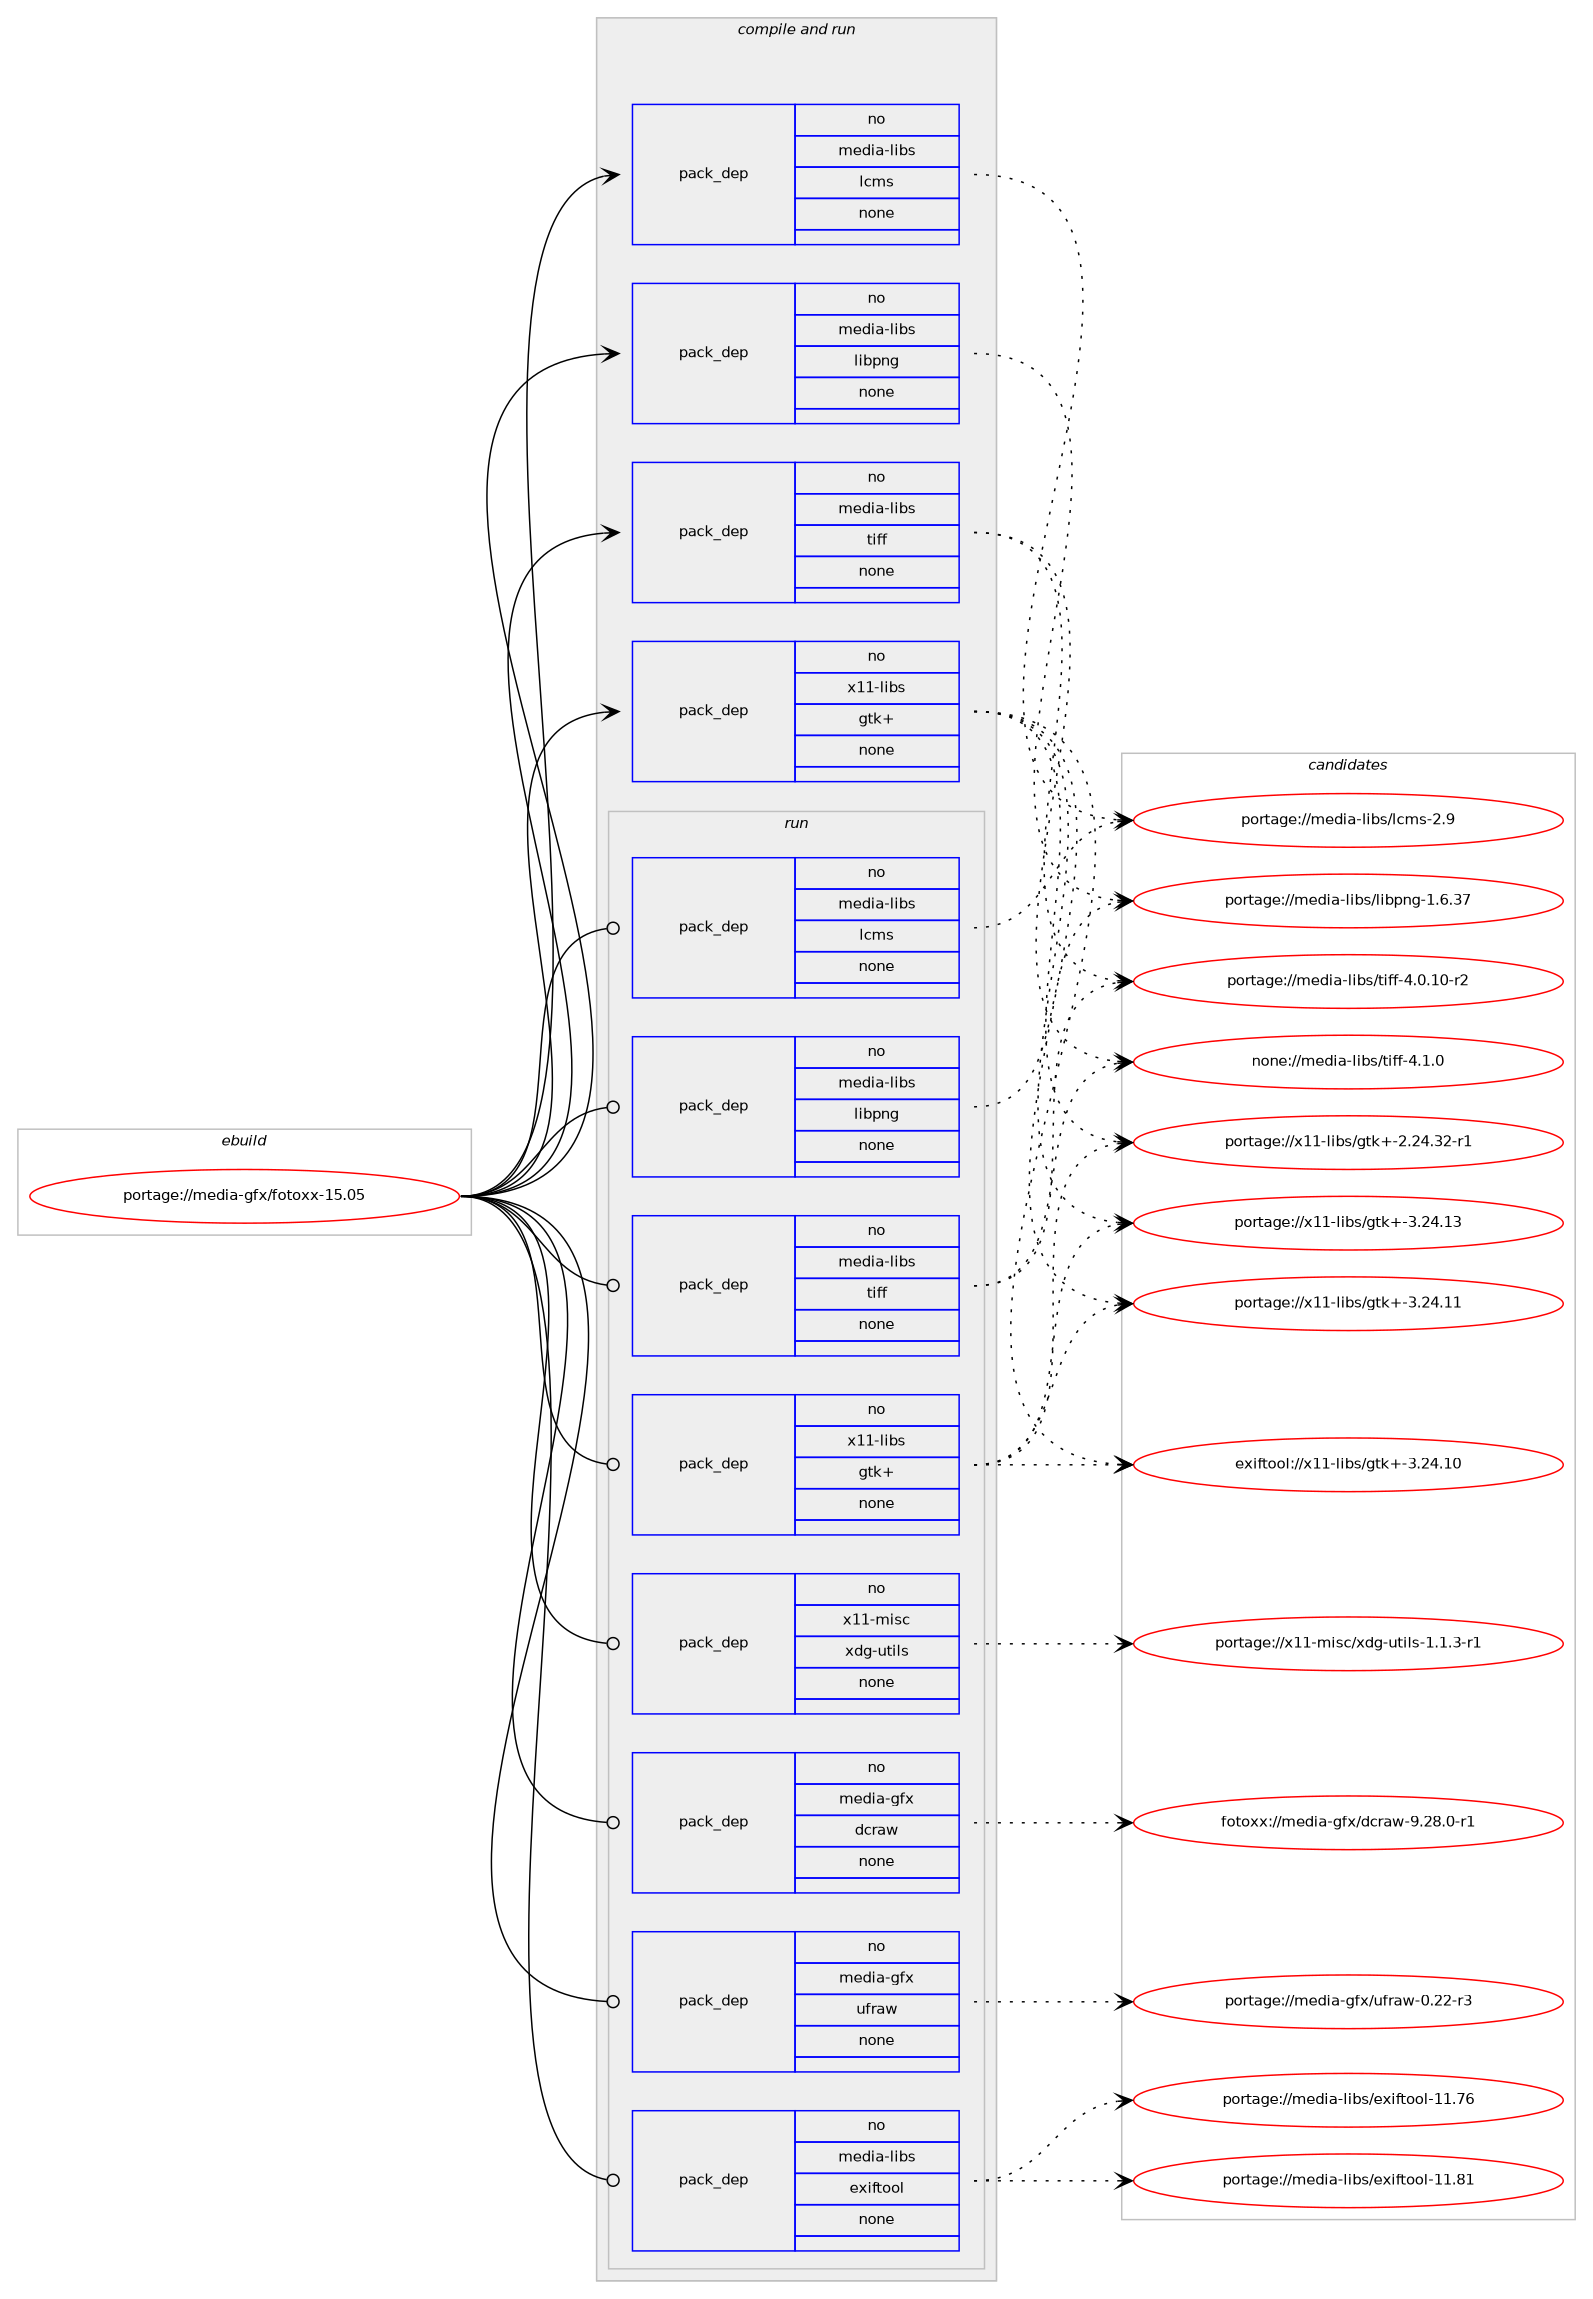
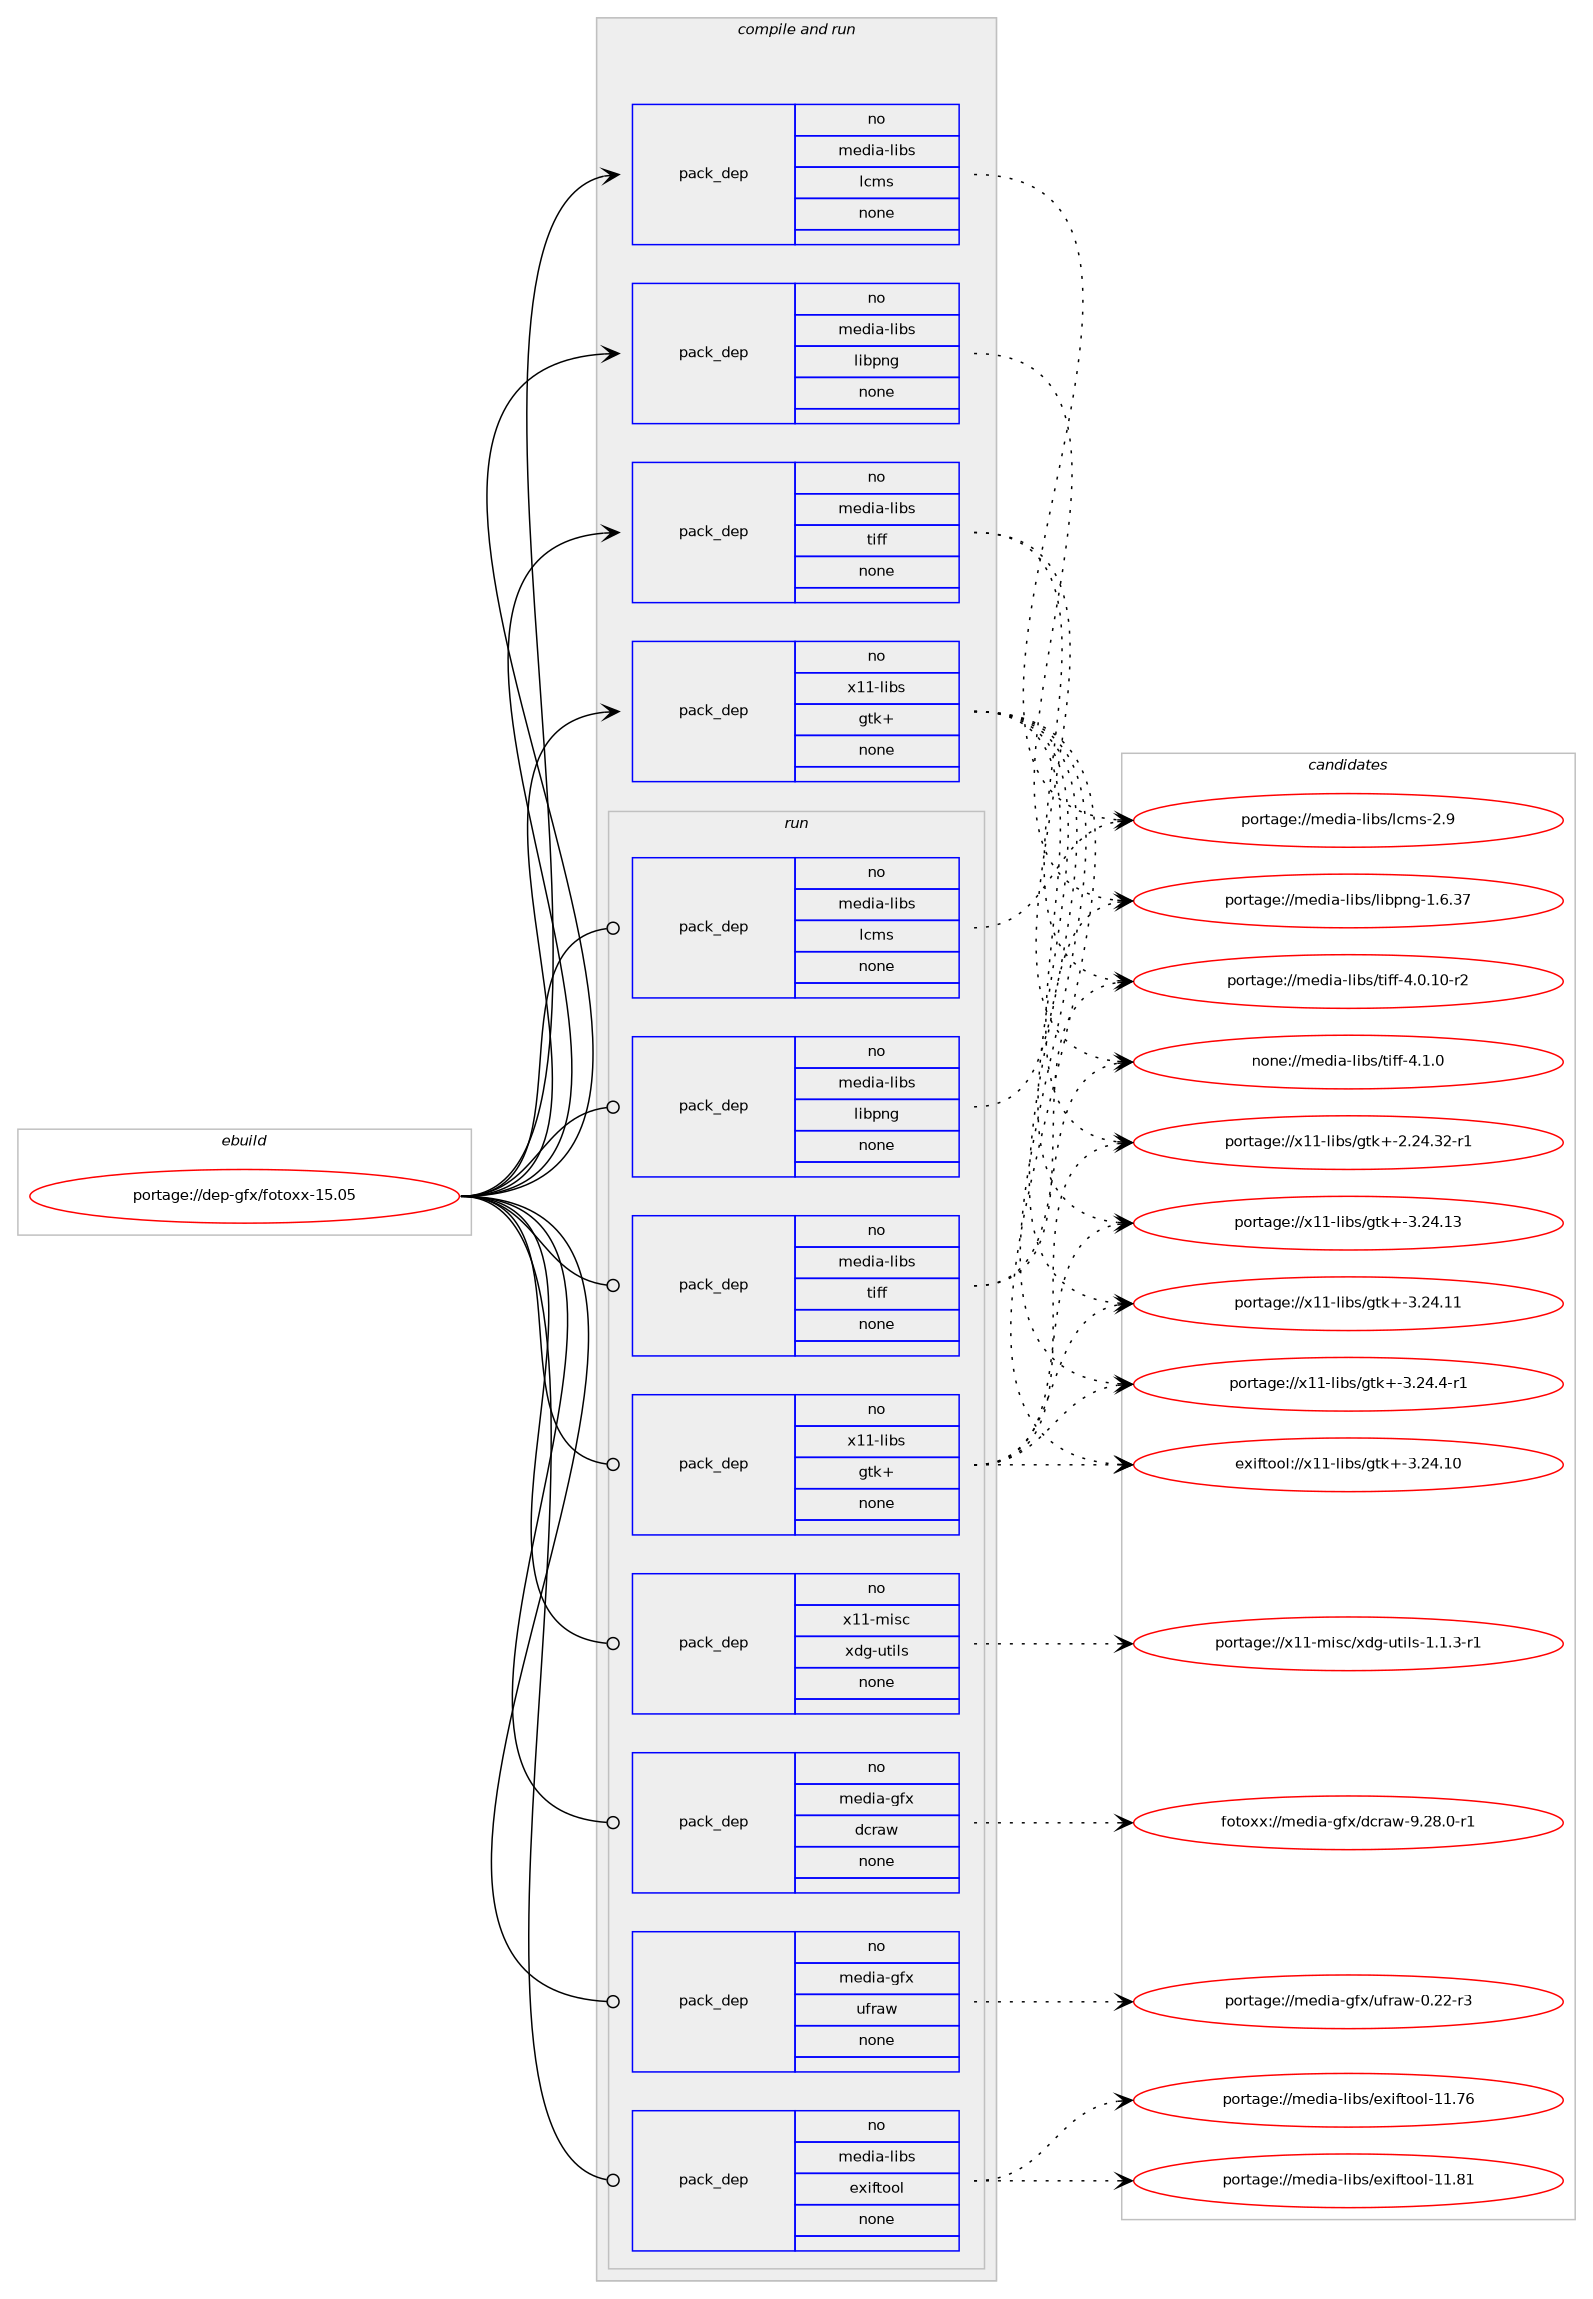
node "portage://media-gfx/fotoxx-15.05": label "portage://media-gfx/fotoxx-15.05" -> "portage://dep-gfx/fotoxx-15.05"
node "portage://x11-libs/gtk+-3.24.4-r1": added
